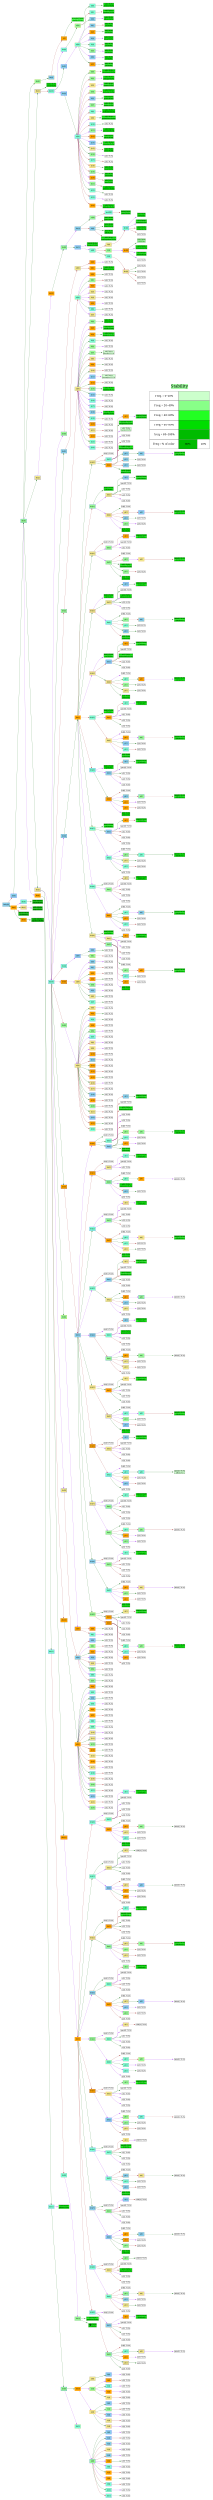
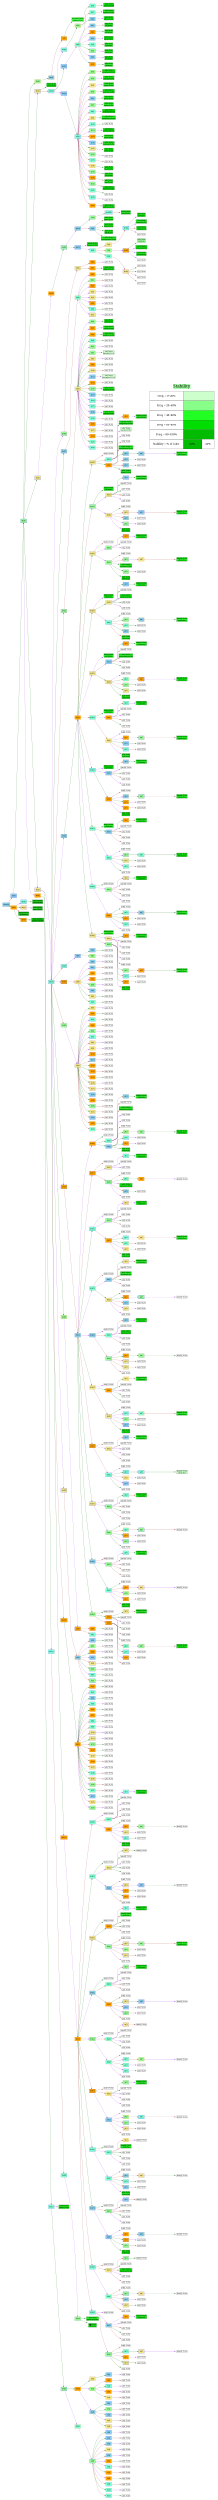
node "Freq. = 0~20%": text "Freq = % of color" -> "Stability = % of color"
node "ul[2]": fillcolor khaki -> skyblue
